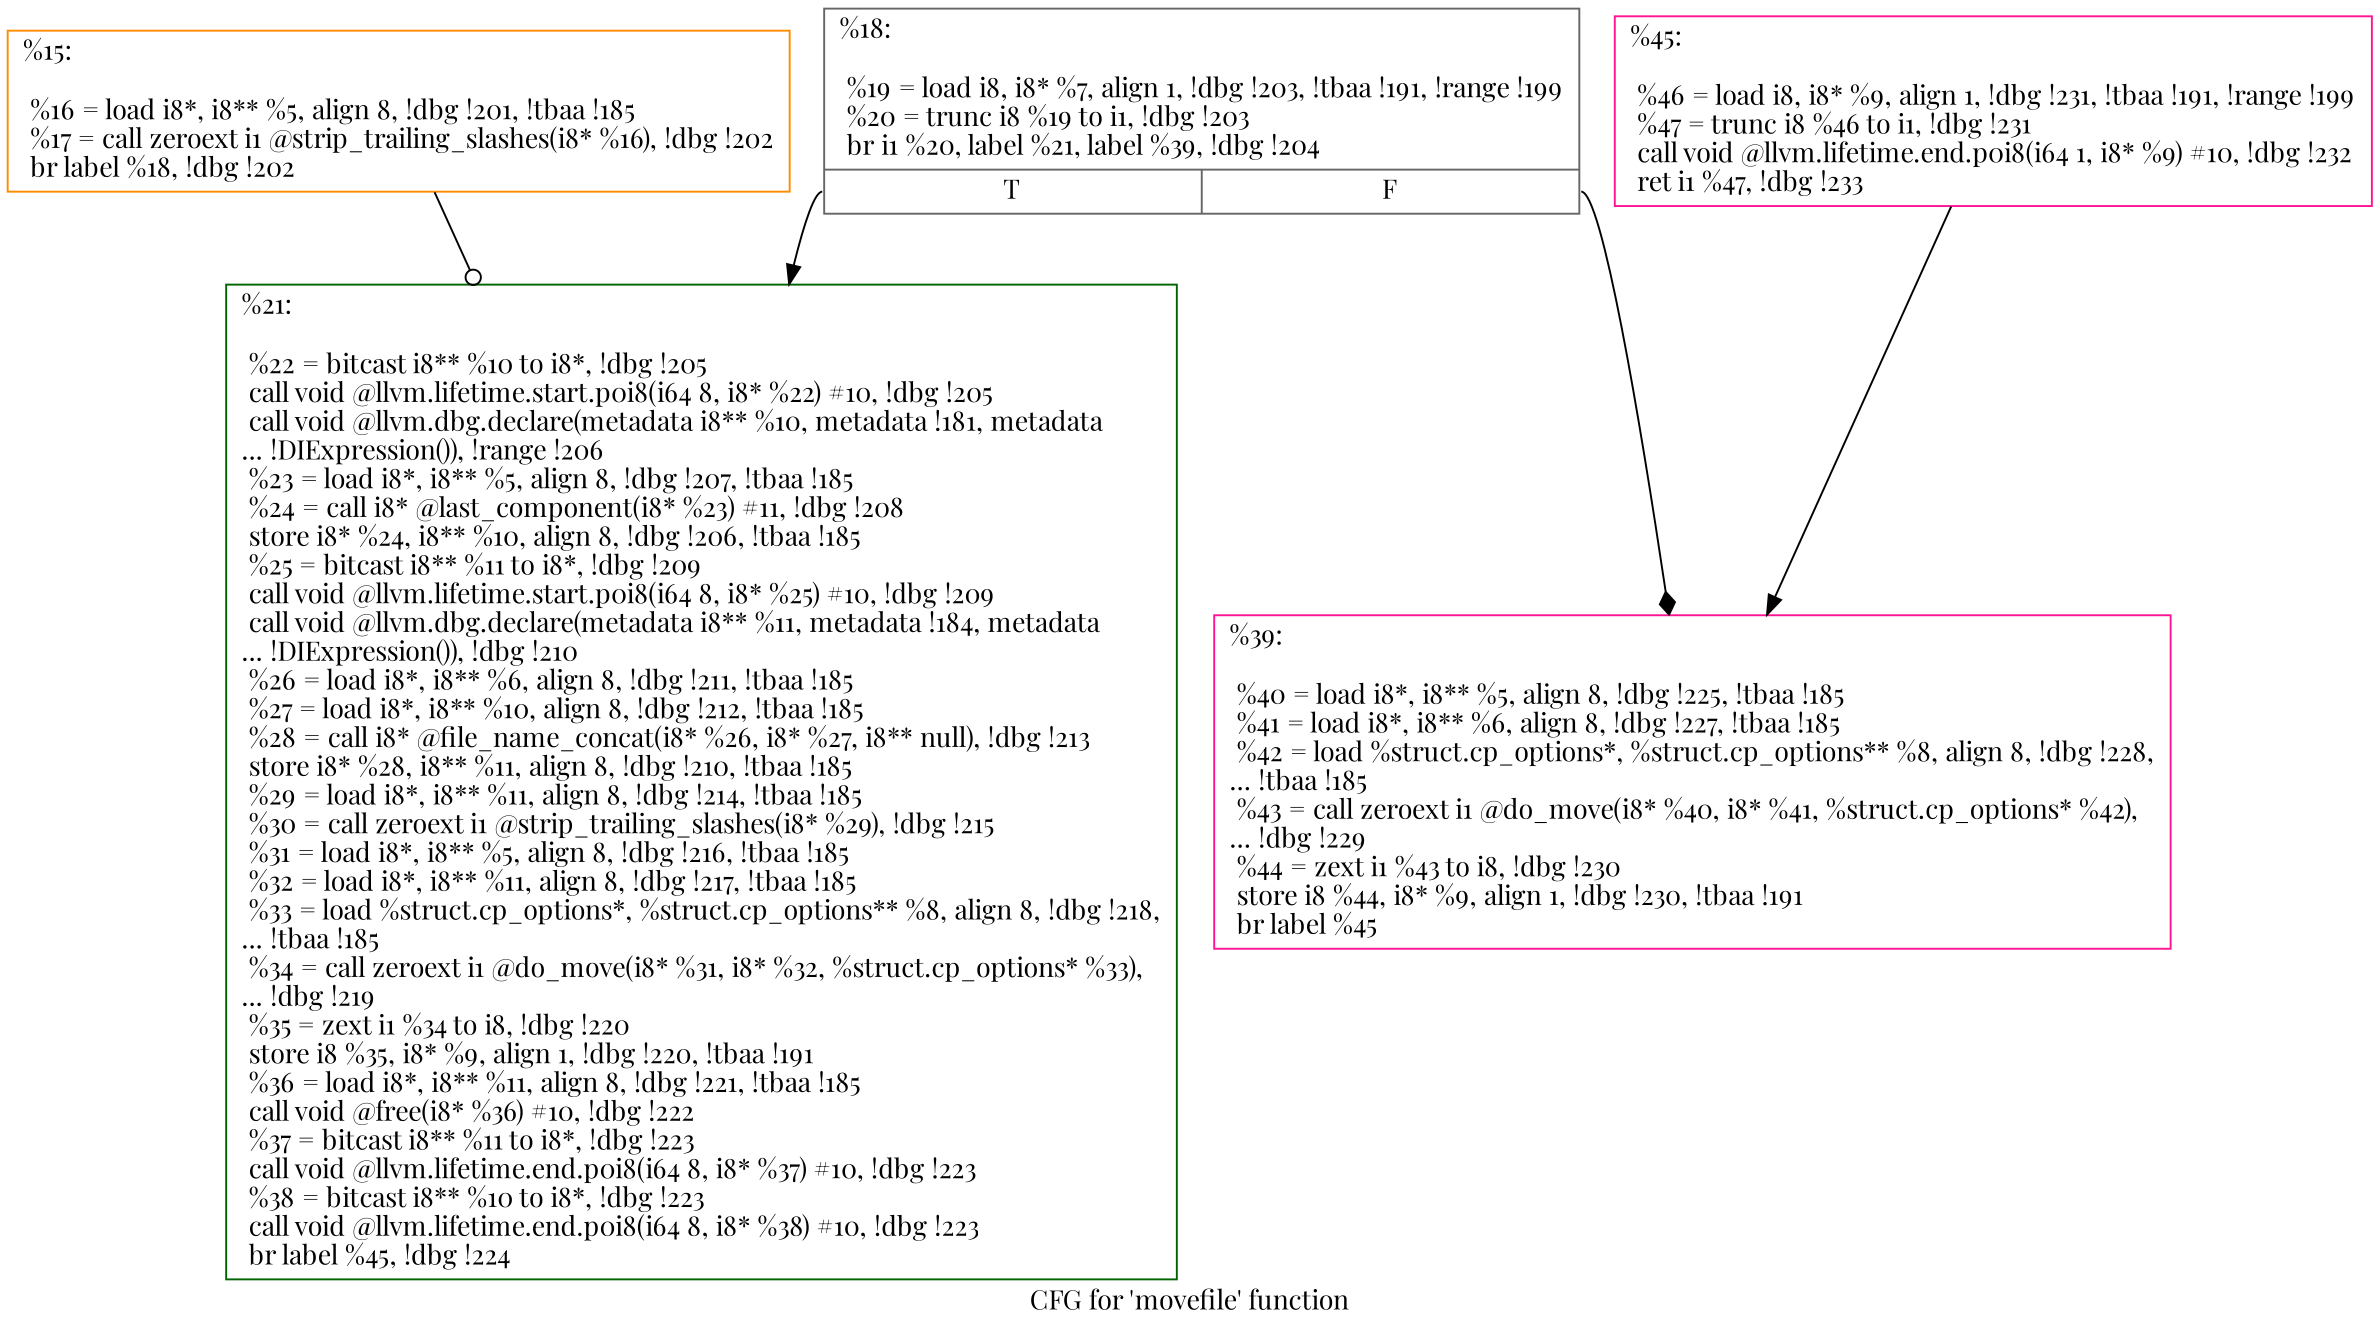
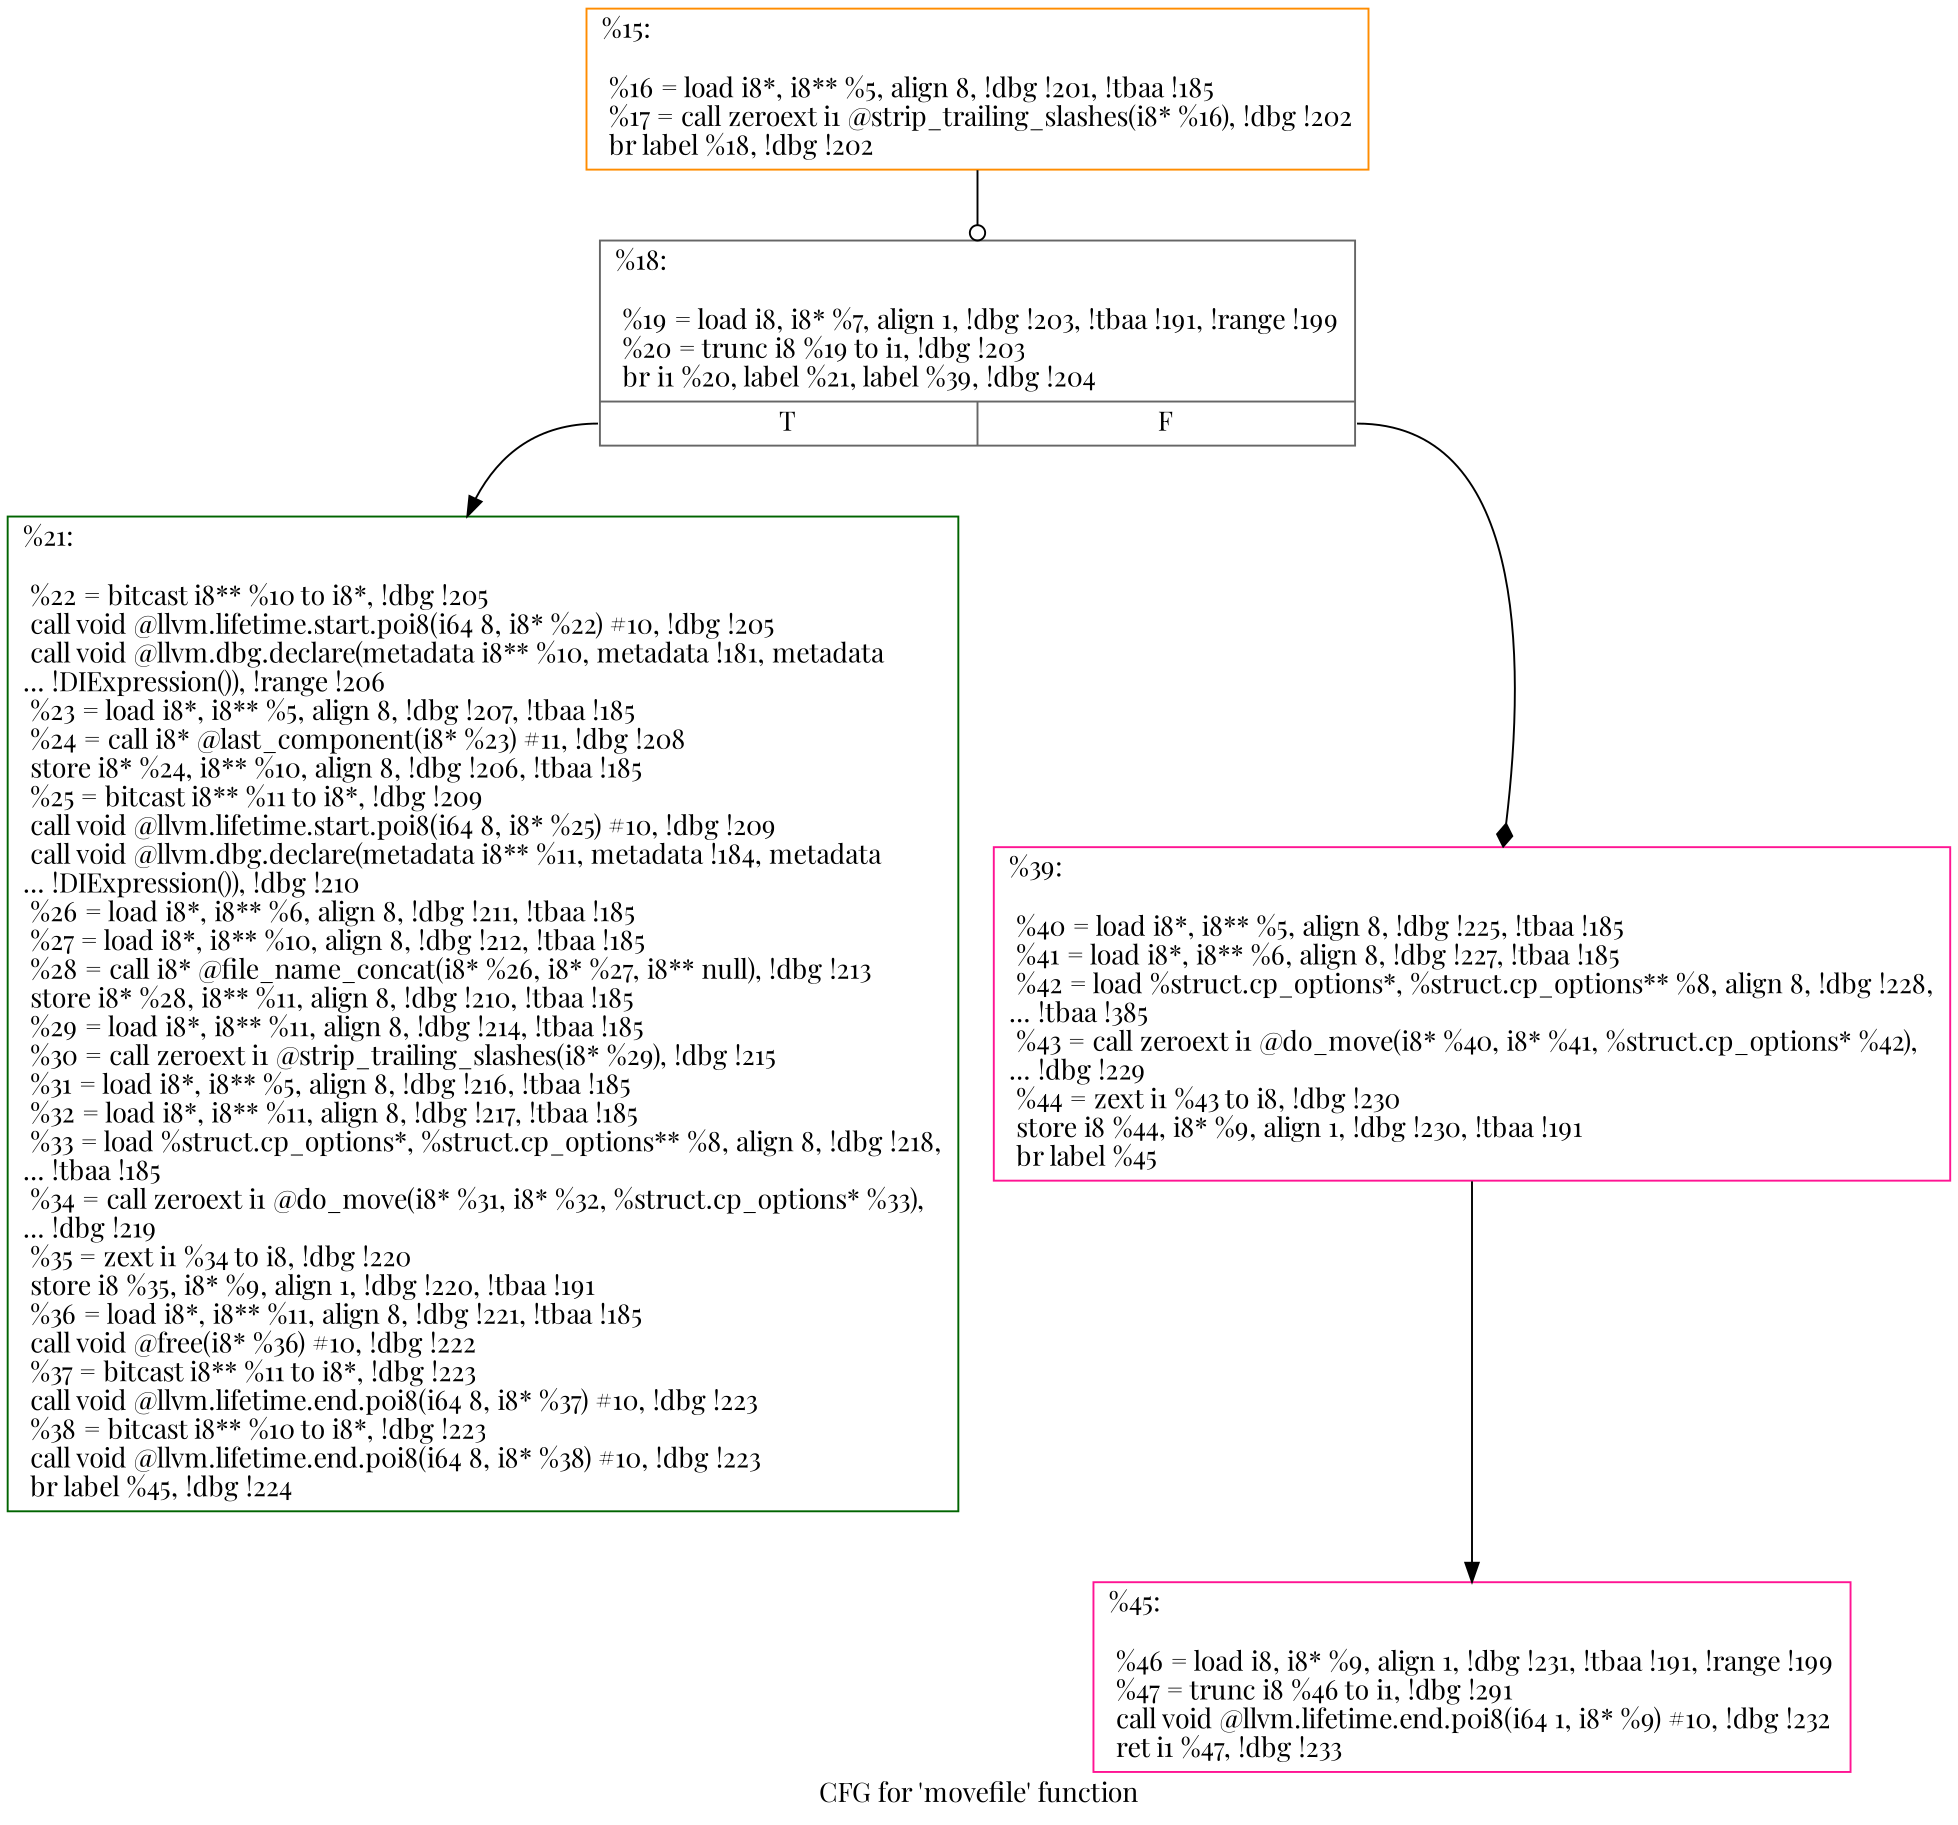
node "%45:": text "%47 = trunc i8 %46 to i1, !dbg !231" -> "%47 = trunc i8 %46 to i1, !dbg !291"
edge "%15:" -> "%21:": now "%15:" -> "%18:"
edge "%45:" -> "%39:": reversed
node "%39:": text "... !tbaa !185" -> "... !tbaa !385"
